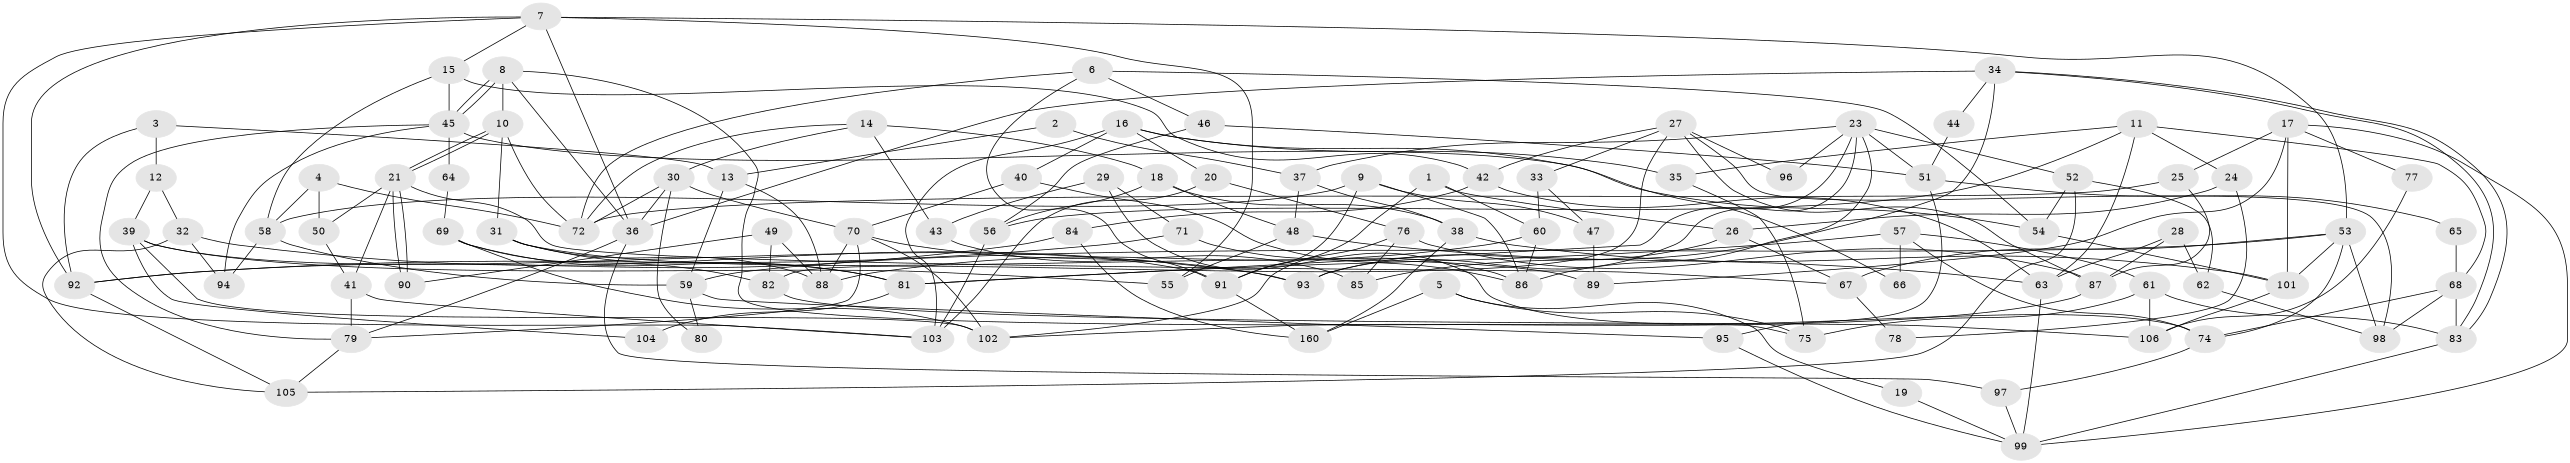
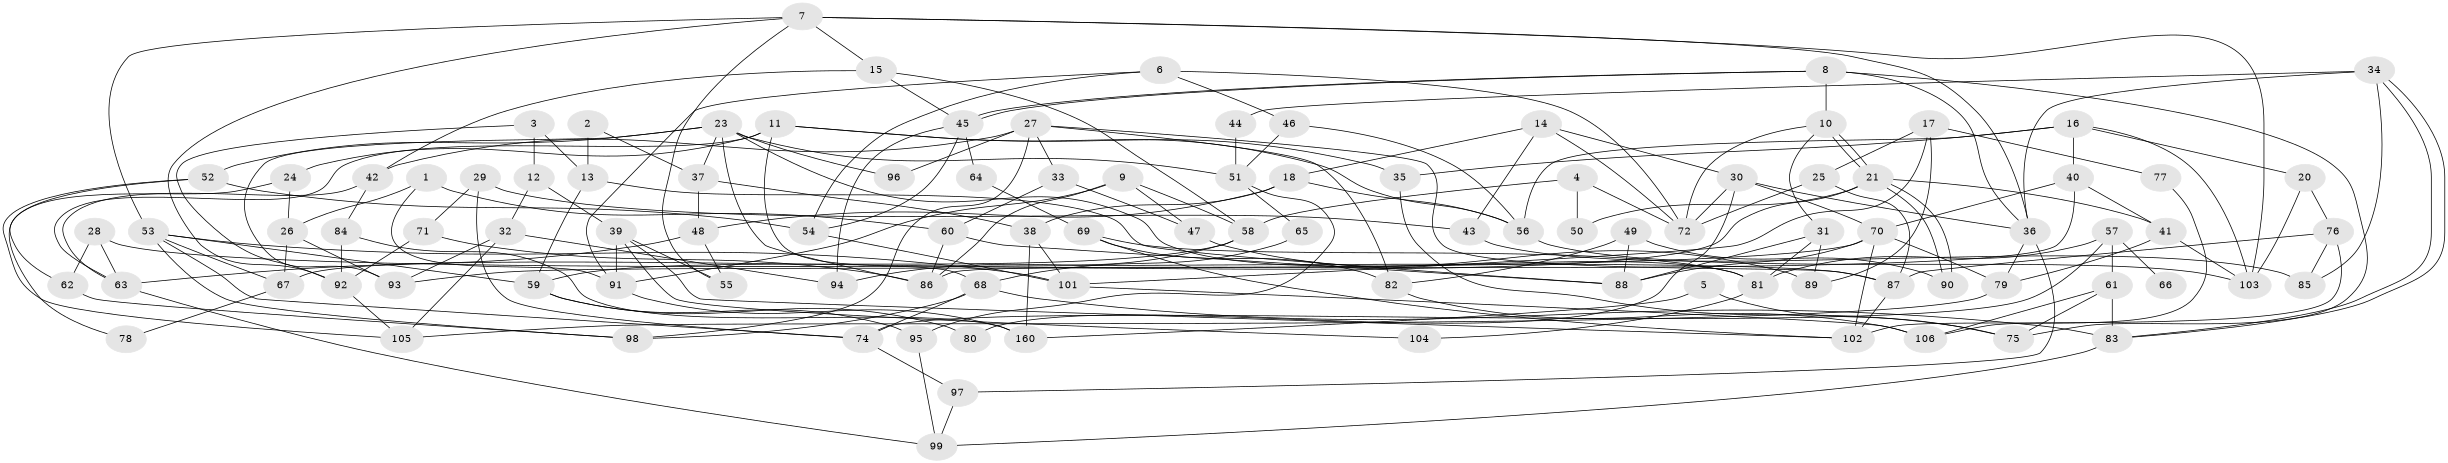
edge "16" -- "66": now "16" -- "56"
edge "45" -- "79": removed
edge "50" -- "41": now "40" -- "41"
edge "17" -- "99": removed
node "19": removed
